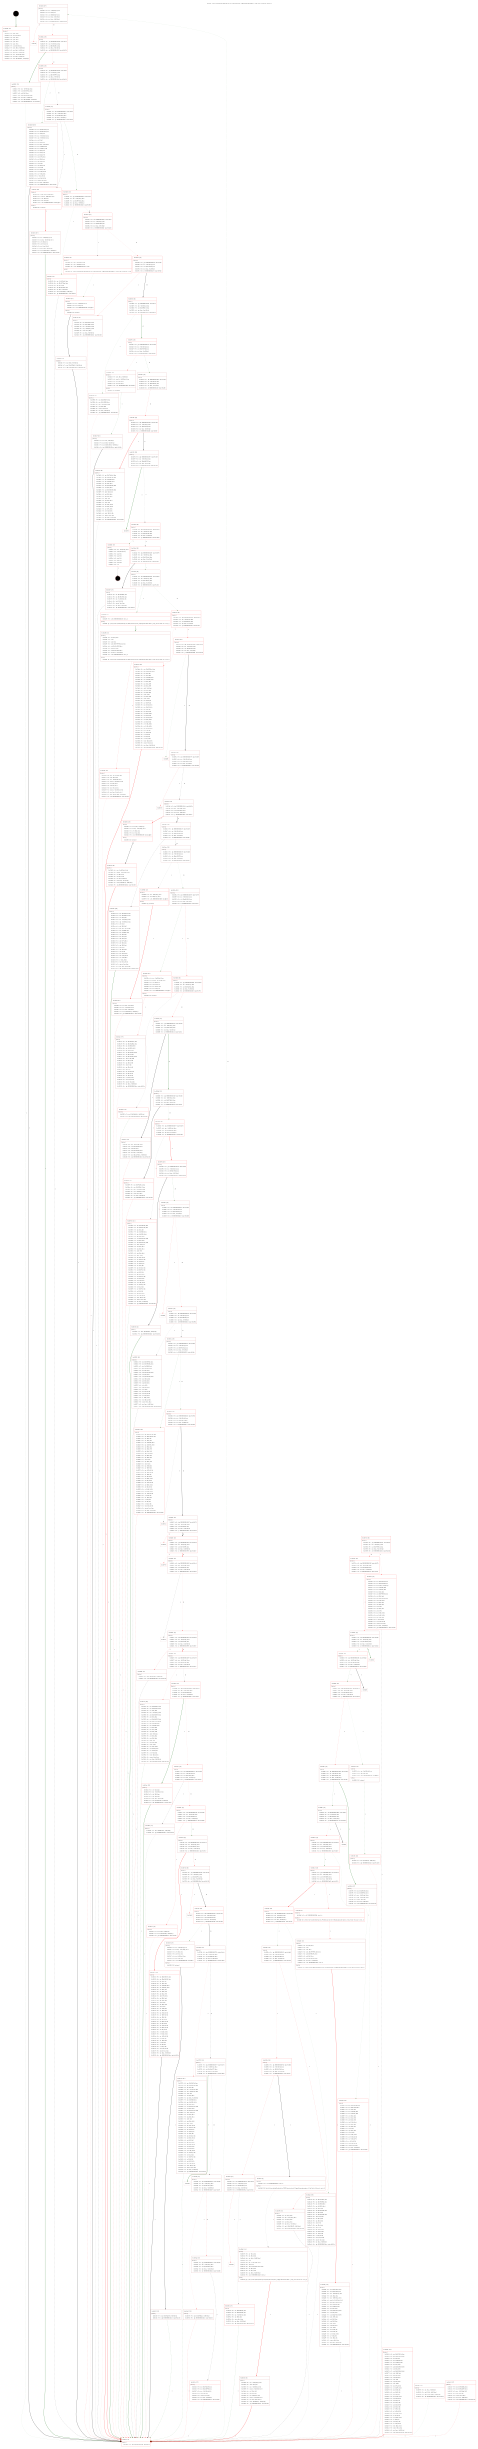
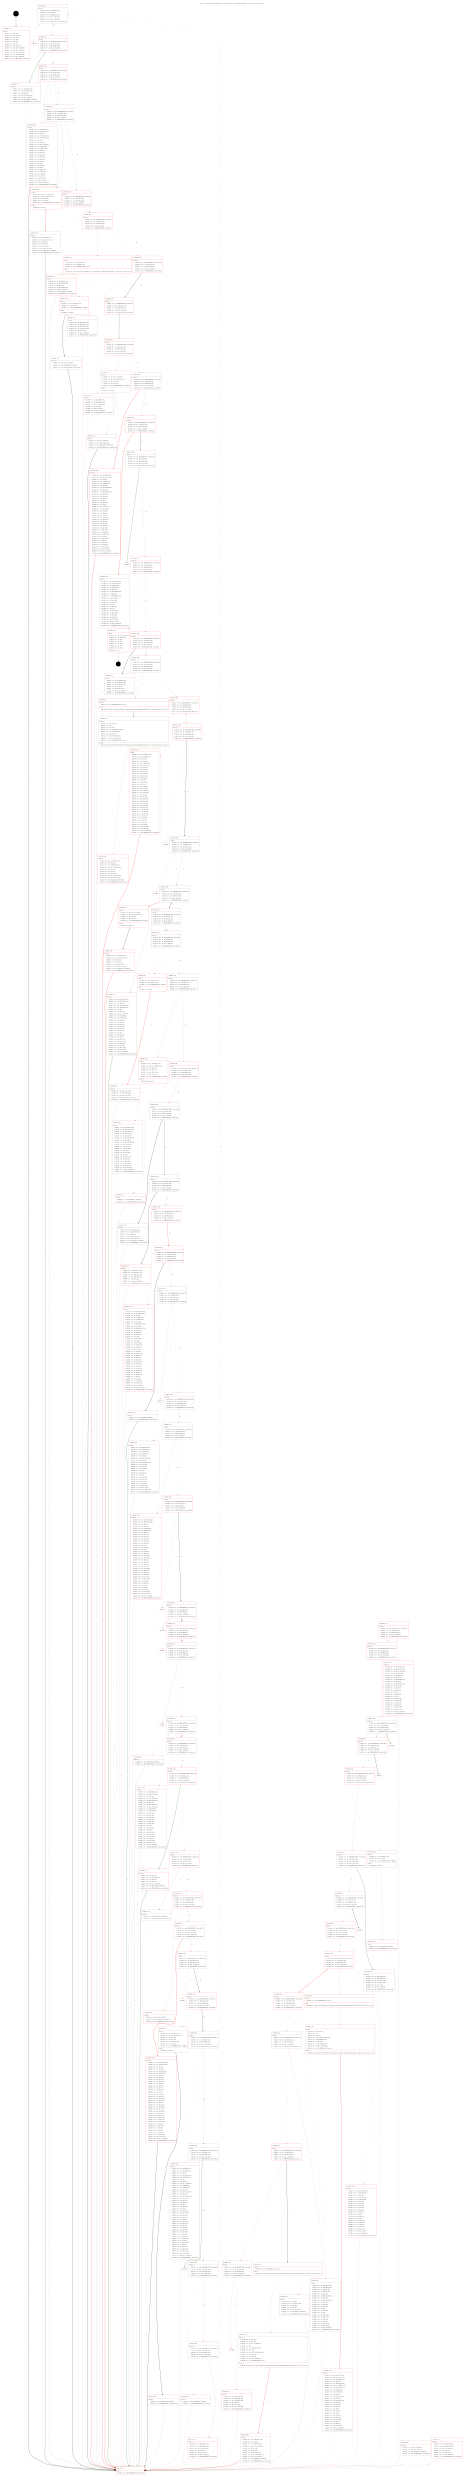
edge "0x4013ba [28]" -> "0x401d48 [144]": added, label "2"
